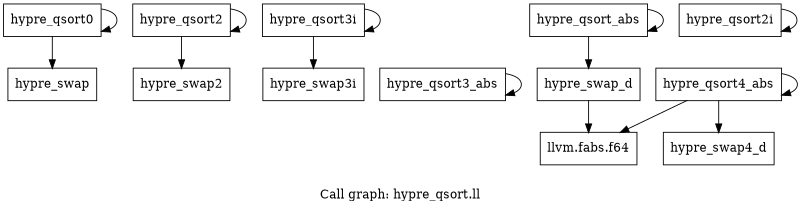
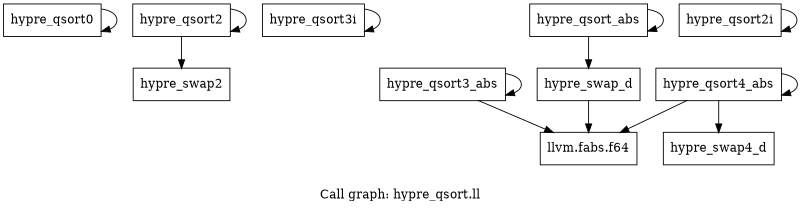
node "hypre_swap": removed
node "hypre_swap3i": removed
edge "hypre_qsort3_abs" -> "llvm.fabs.f64": added
